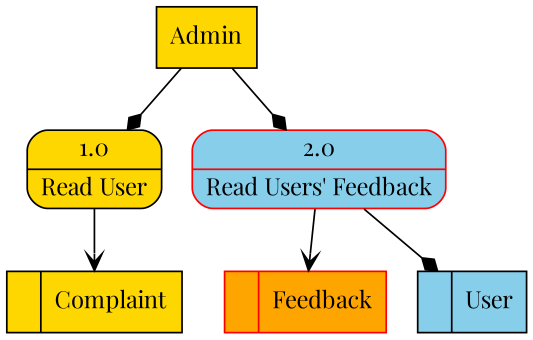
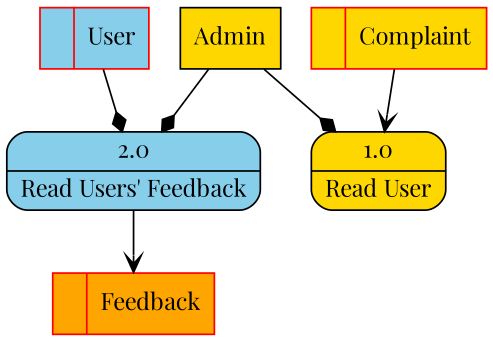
node "2.0": color red -> black
edge "1.0" -> "Complaint": reversed
edge "2.0" -> "User": reversed
node "Complaint": color black -> red
node "User": color black -> red
